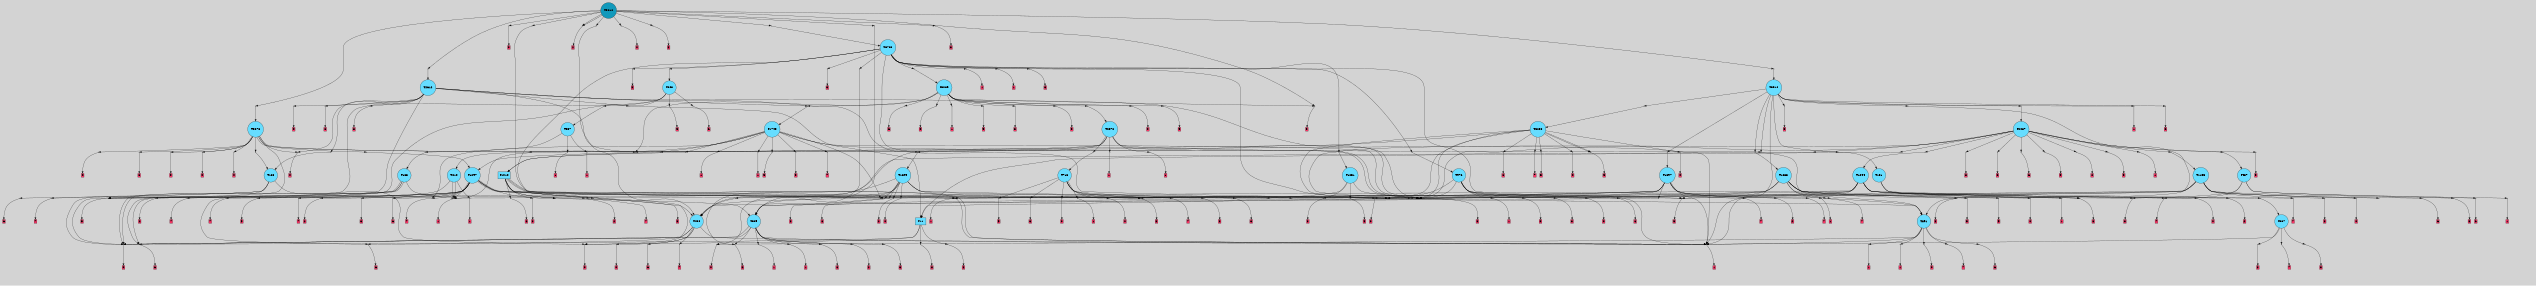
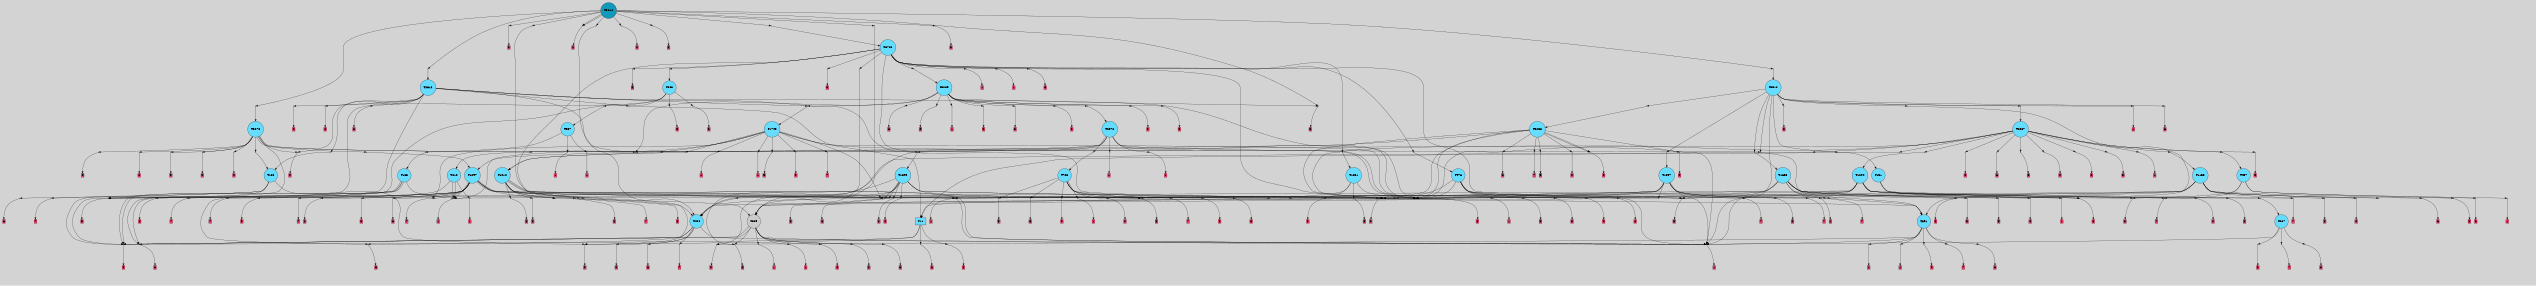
node "T1010": shape box -> circle
node "T713": label "T713" -> "T723"
node "T389": fillcolor #66ddff -> #cccccc
